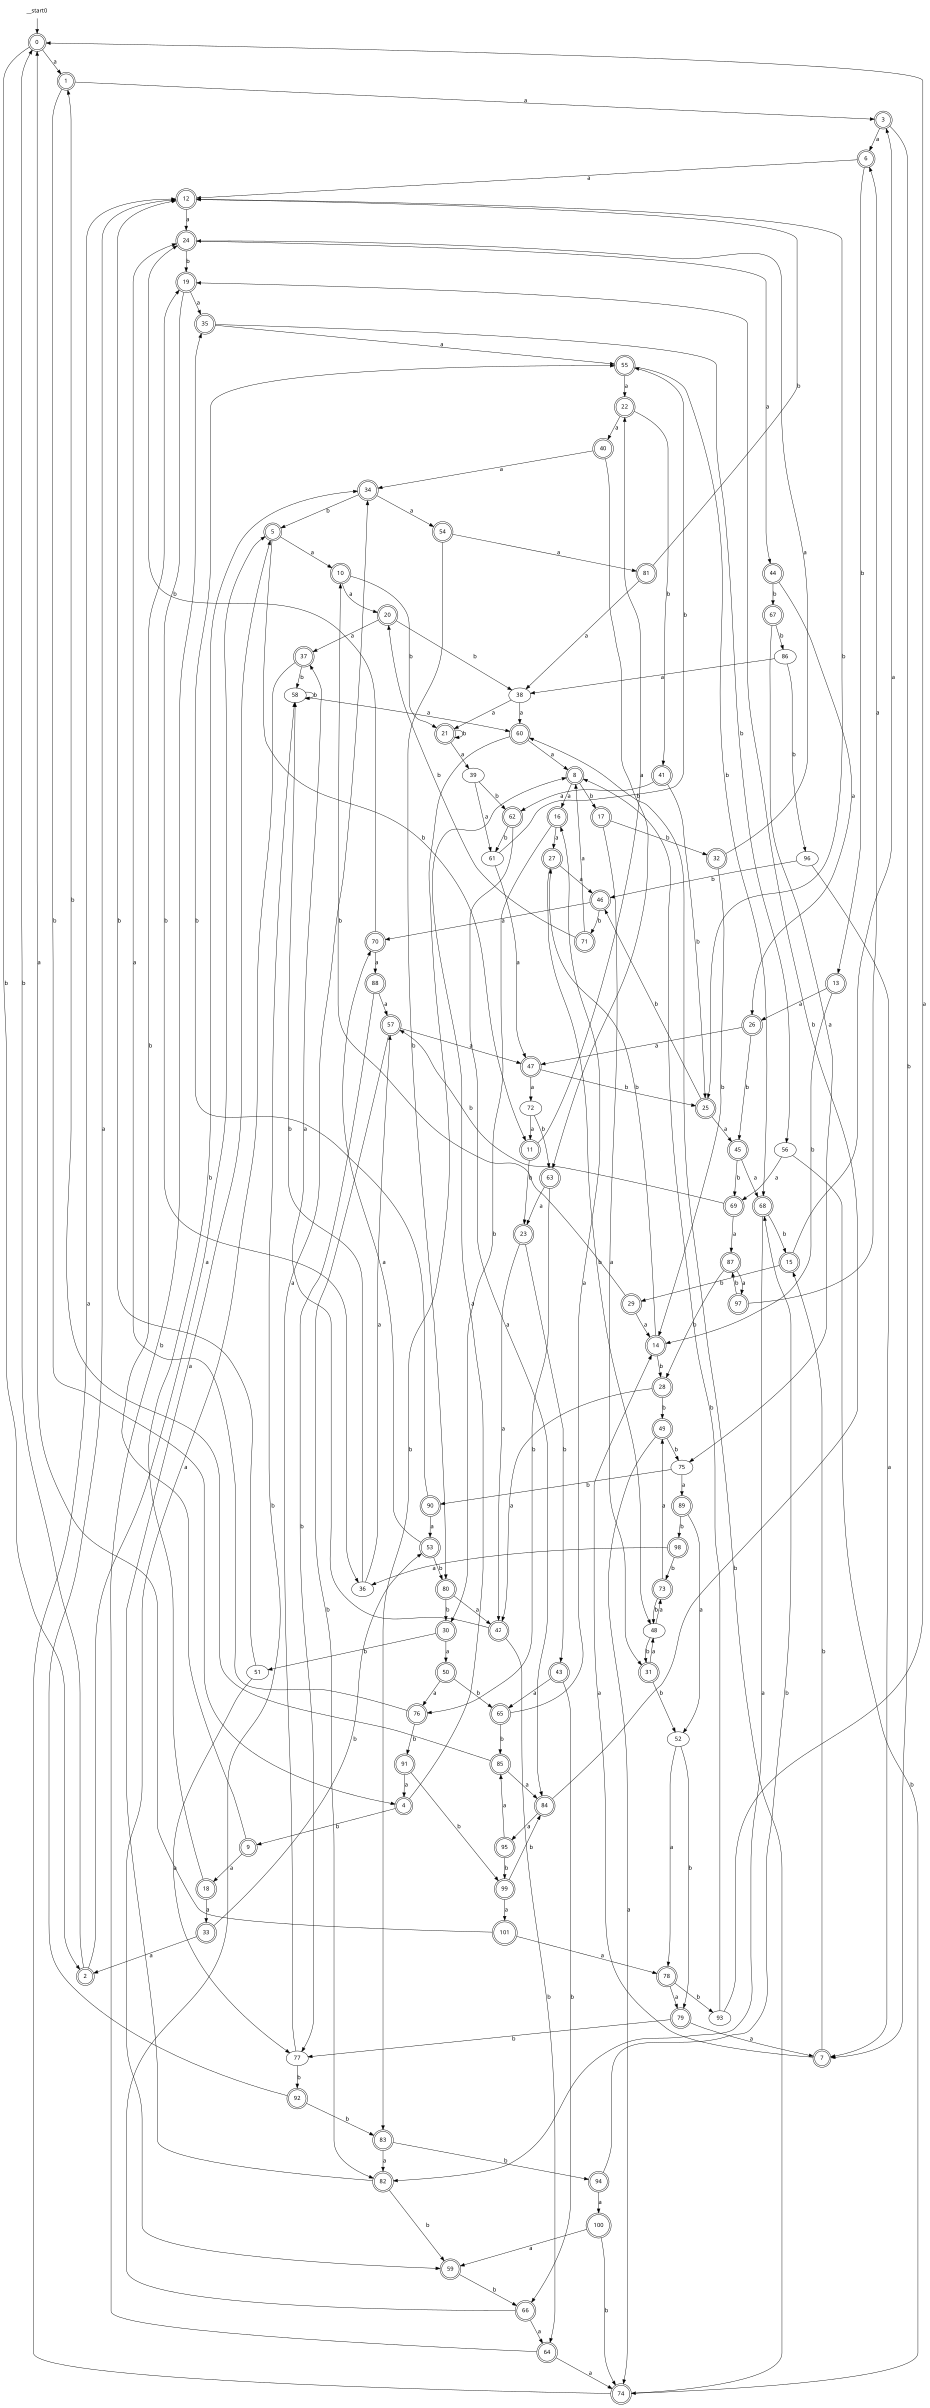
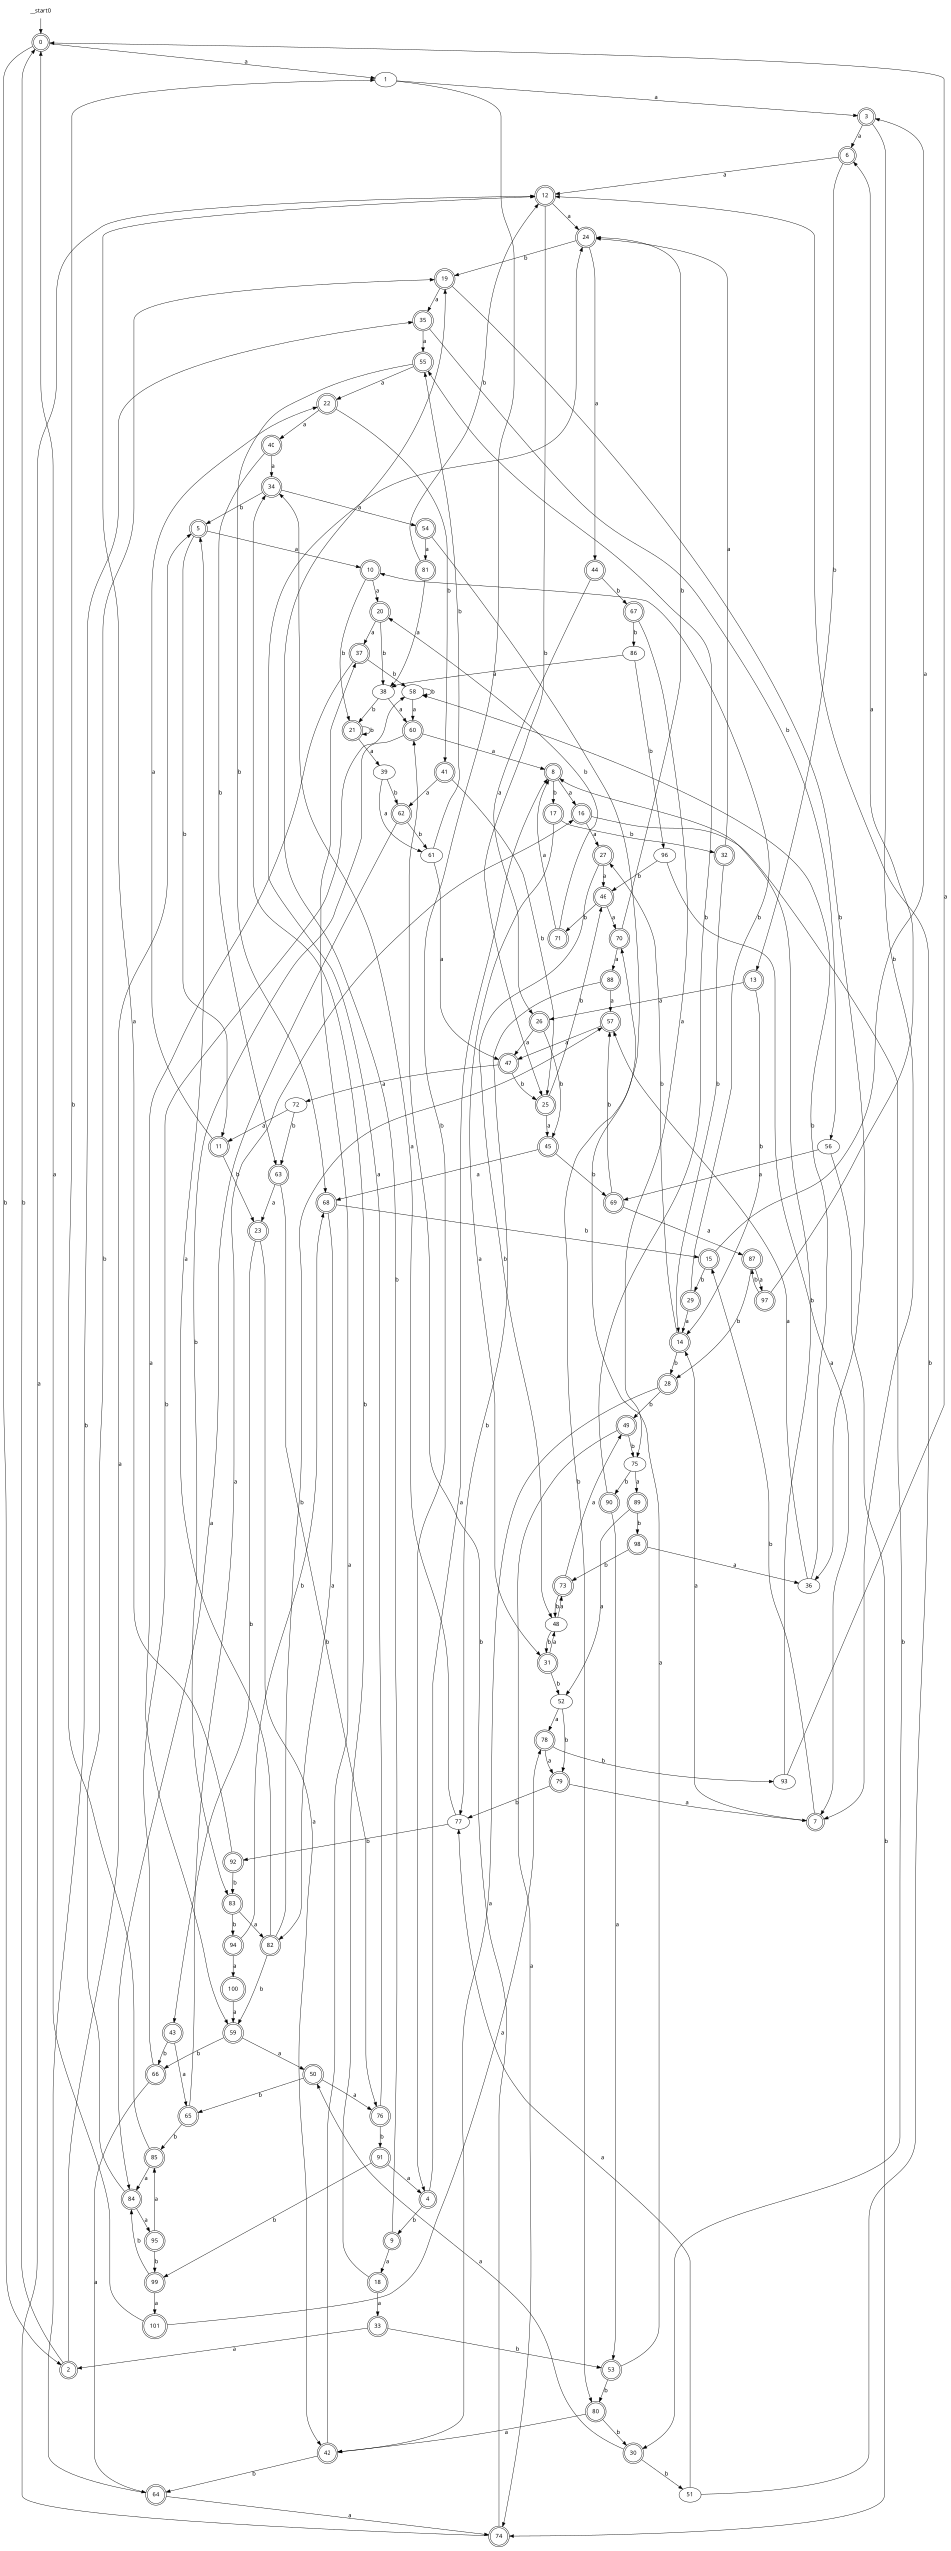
node "1": shape doublecircle -> ellipse
edge "38" -> "21": label "a" -> "b"
edge "57" -> "82": reversed
edge "59" -> "50": added, label "a"
edge "100" -> "74": removed, label "b"
